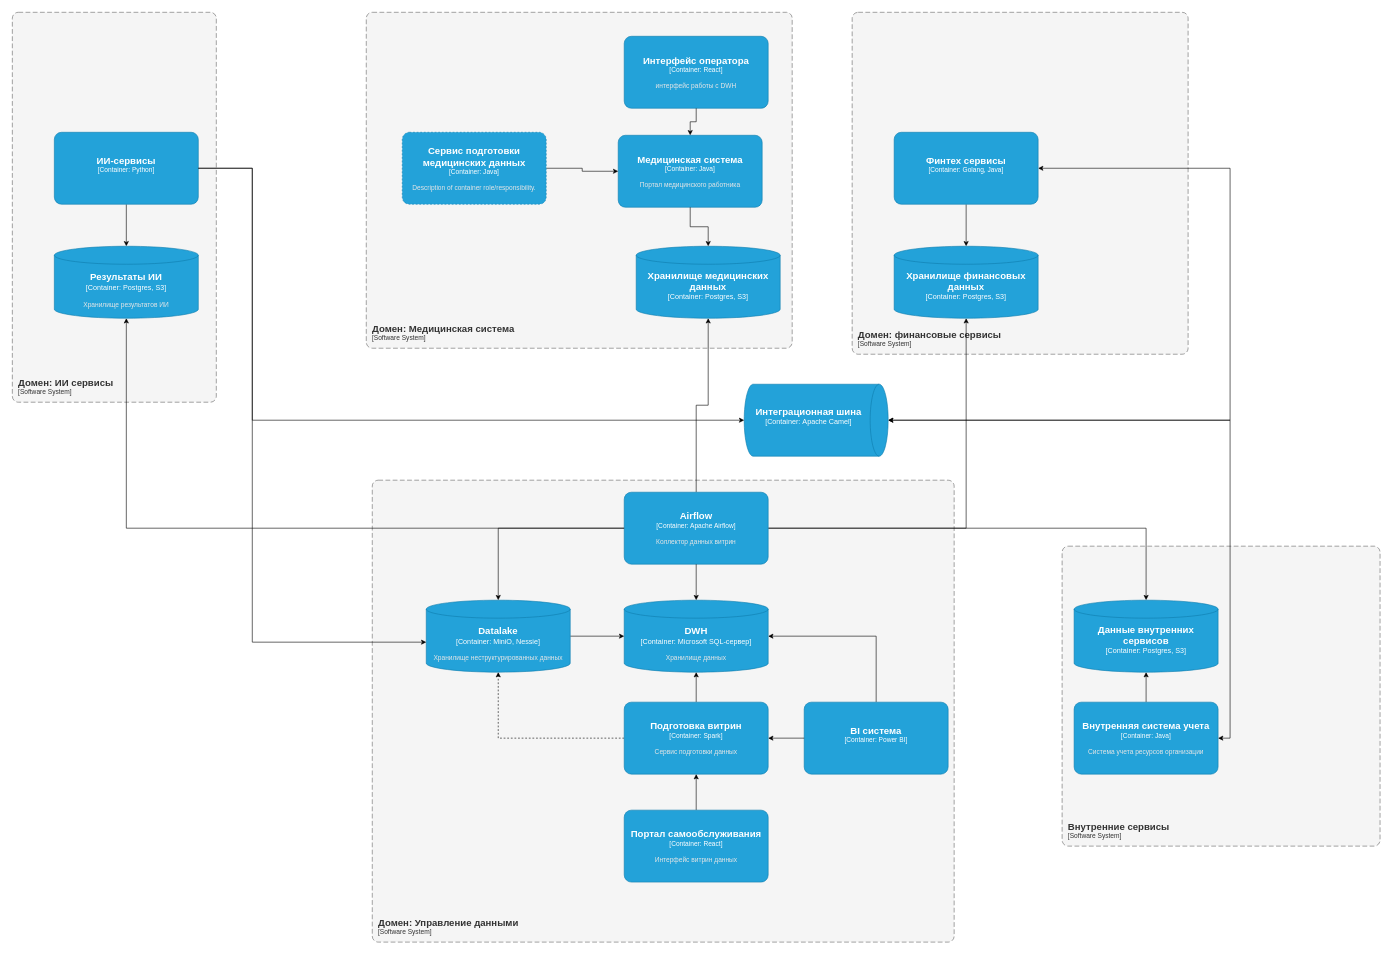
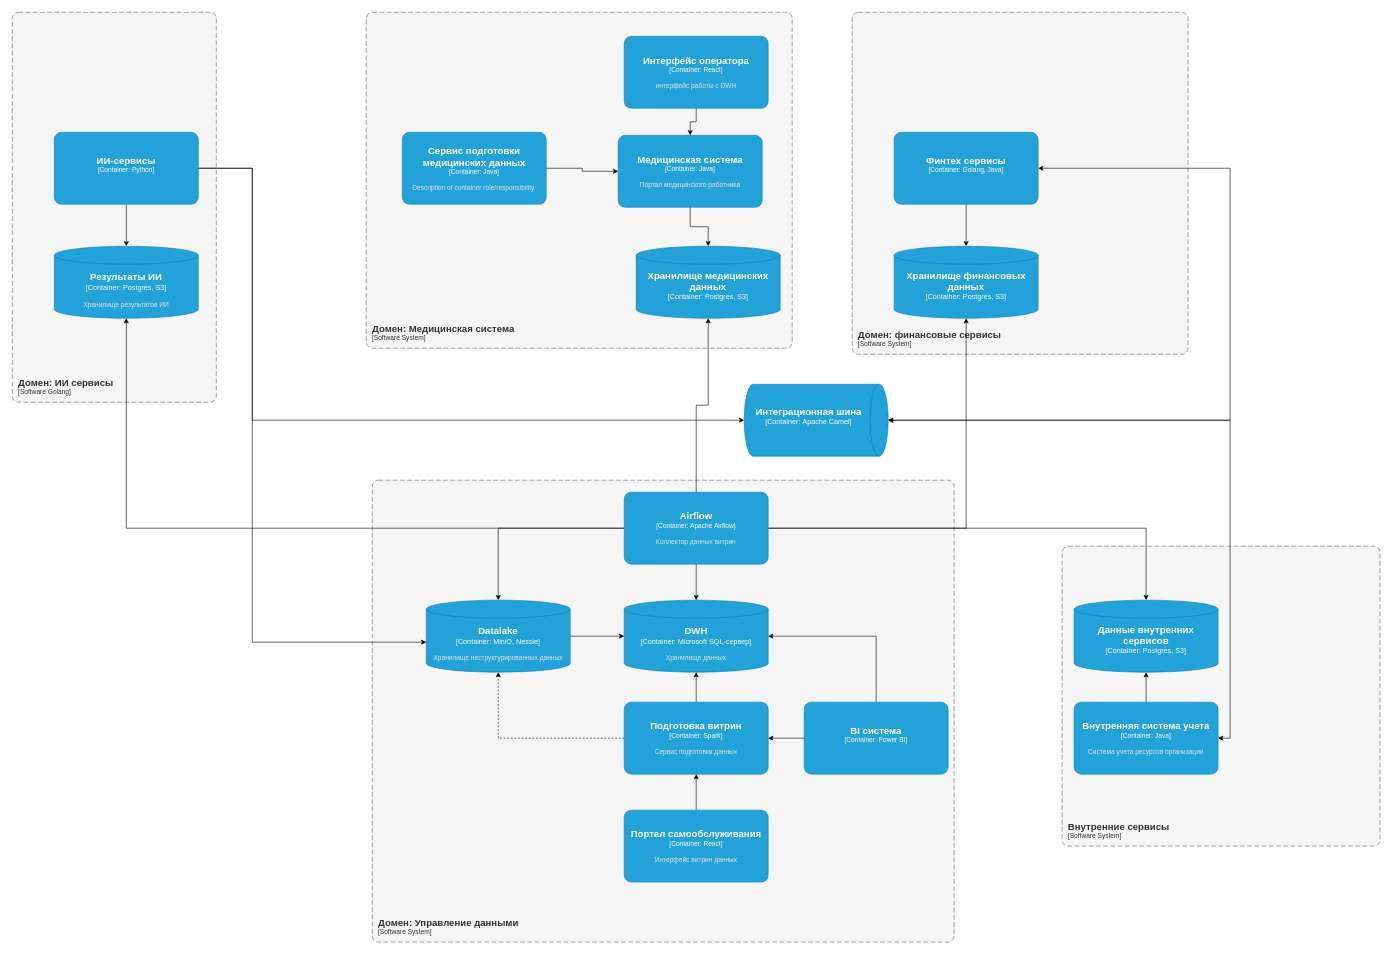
node "Сервис подготовки медицинских данных [Container: Java] Description of container role/responsibility.": style dashed -> solid
node "Домен: ИИ сервисы [Software System]": label "Домен: ИИ сервисы [Software System]" -> "Домен: ИИ сервисы [Software Golang]"
